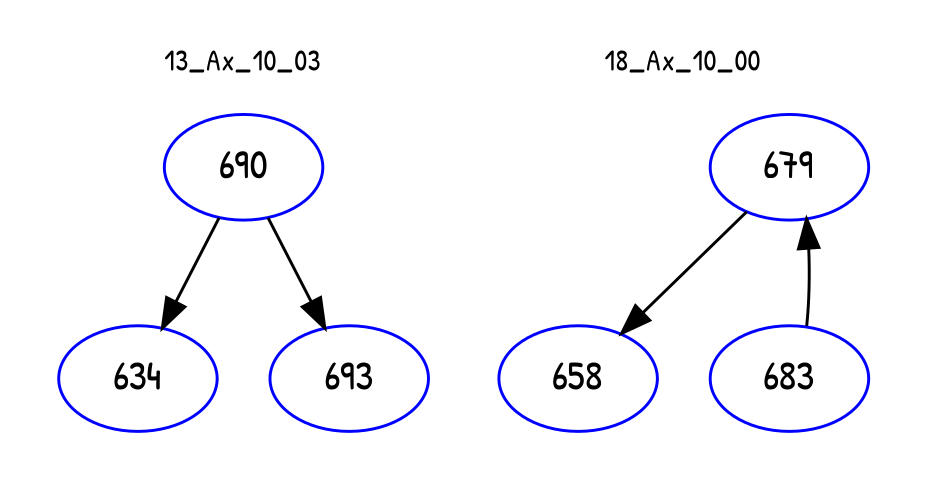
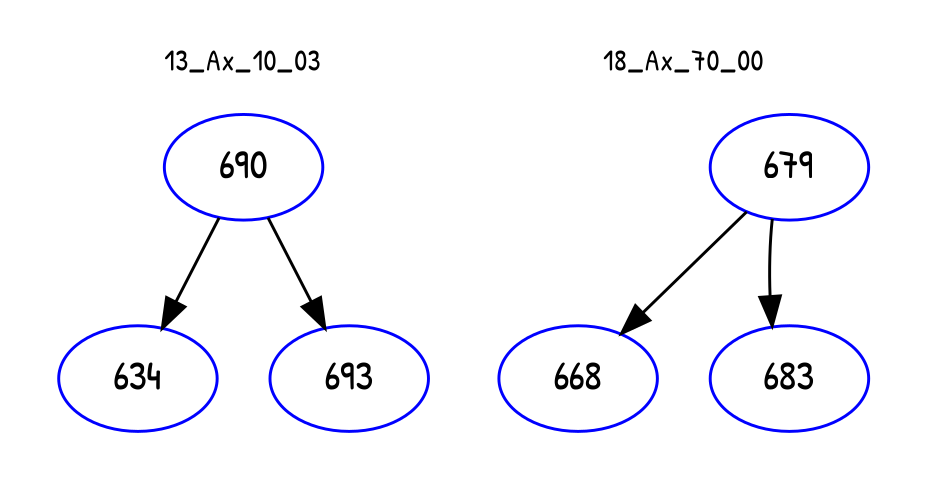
cluster "18_Ax_10_00": label "18_Ax_10_00" -> "18_Ax_70_00"
edge "683" -> "679": reversed
node "658": label "658" -> "668"
